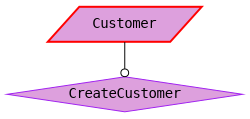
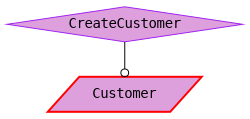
edge "Customer" -> "CreateCustomer": reversed
